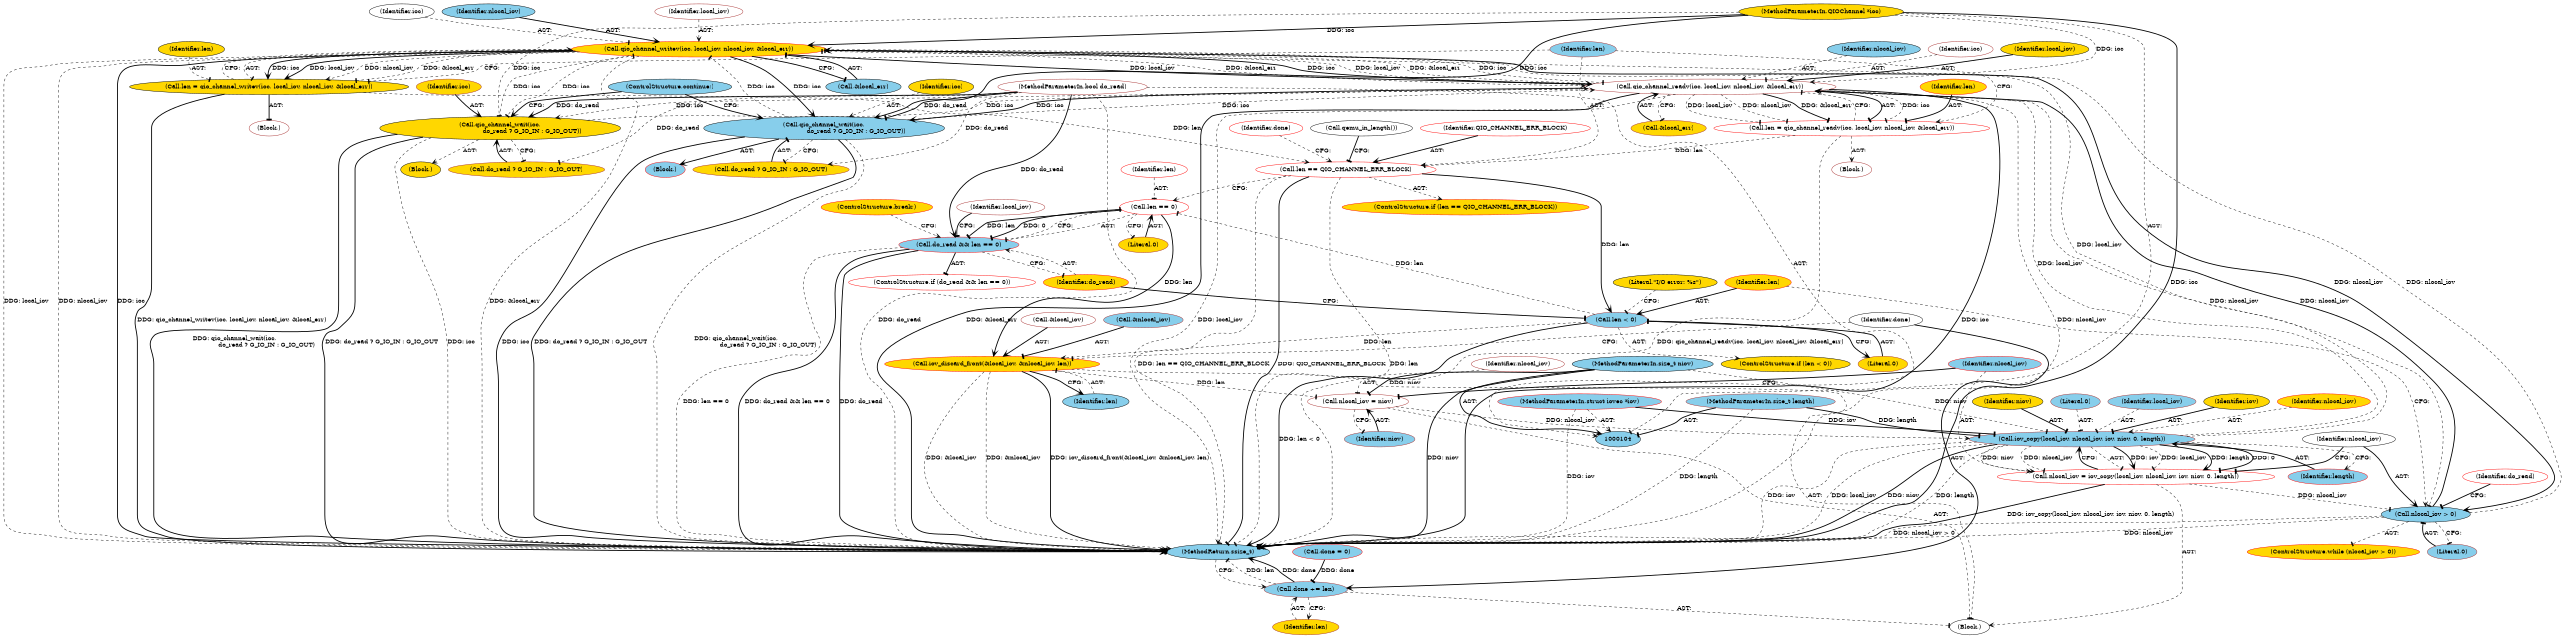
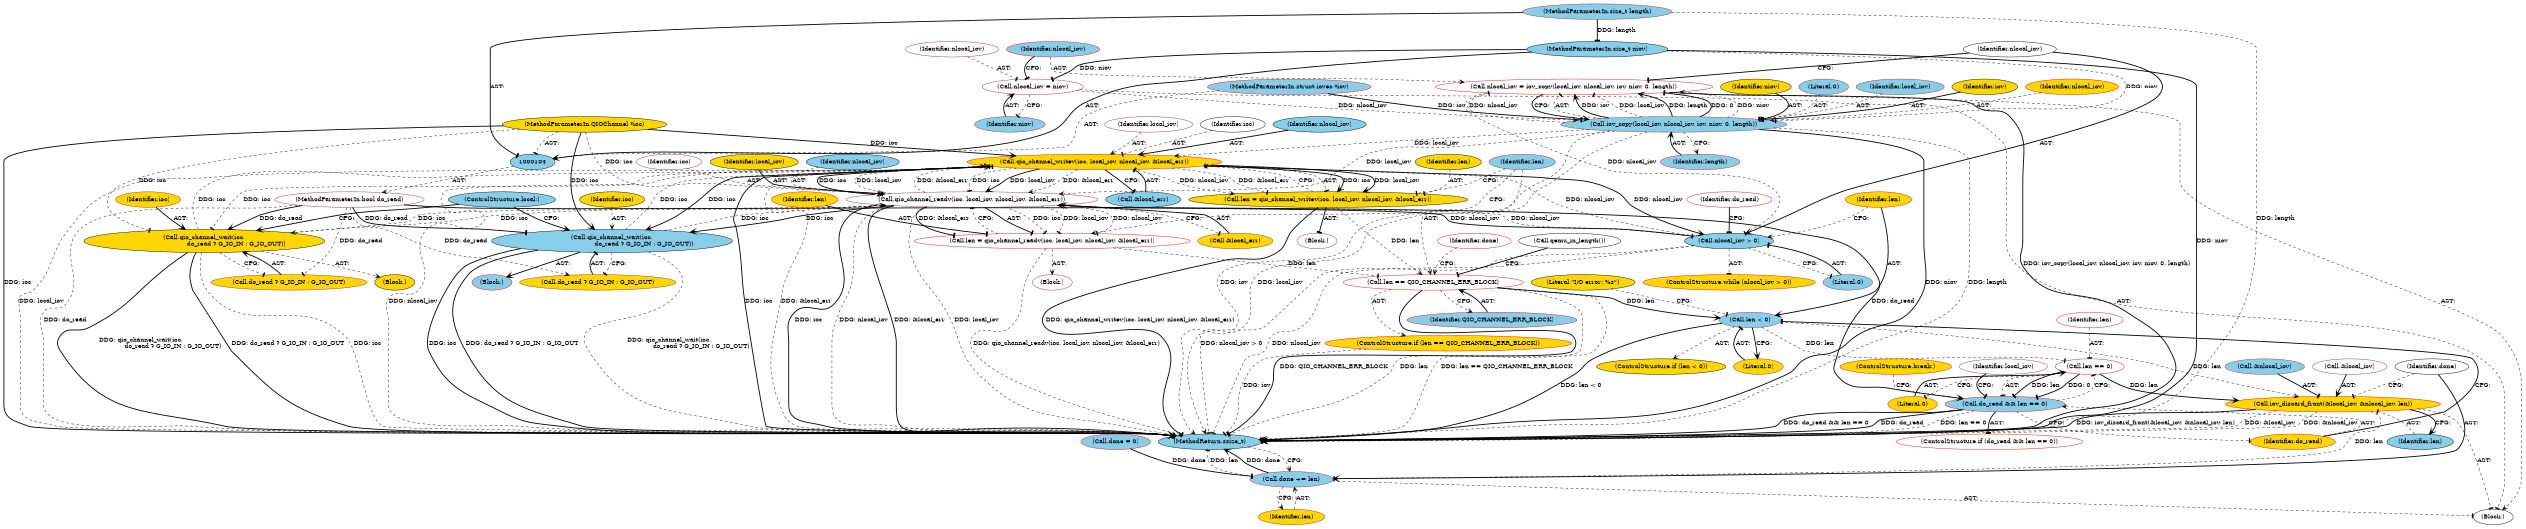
node "(ControlStructure,continue;)": label "(ControlStructure,continue;)" -> "(ControlStructure,local;)"
node "(Identifier,QIO_CHANNEL_ERR_BLOCK)": fillcolor white -> skyblue
edge "(Call,len == QIO_CHANNEL_ERR_BLOCK)" -> "(Call,len == 0)": now "(Call,len == QIO_CHANNEL_ERR_BLOCK)" -> "(Identifier,QIO_CHANNEL_ERR_BLOCK)"
edge "(MethodParameterIn,bool do_read)" -> "1000104": reversed
edge "(Call,iov_discard_front(&local_iov, &nlocal_iov, len))" -> "(Call,nlocal_iov = niov)": now "(Call,iov_discard_front(&local_iov, &nlocal_iov, len))" -> "(Call,done += len)"
edge "(MethodParameterIn,size_t length)" -> "(Call,iov_copy(local_iov, nlocal_iov, iov, niov, 0, length))": now "(MethodParameterIn,size_t length)" -> "(MethodParameterIn,size_t niov)"
edge "(MethodParameterIn,struct iovec *iov)" -> "(MethodReturn,ssize_t)": now "(ControlStructure,if (len == QIO_CHANNEL_ERR_BLOCK))" -> "(MethodReturn,ssize_t)"
